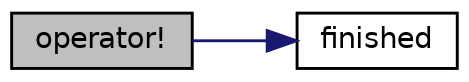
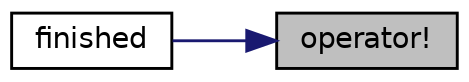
edge "operator!" -> "finished": reversed
